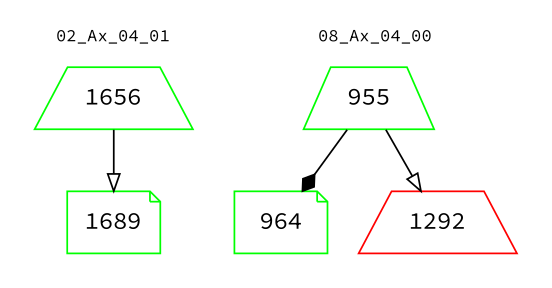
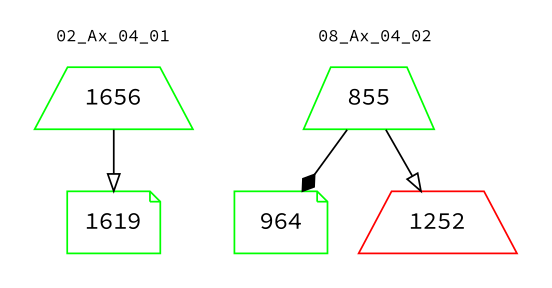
cluster "08_Ax_04_00": label "08_Ax_04_00" -> "08_Ax_04_02"
node "955": label "955" -> "855"
node "1689": label "1689" -> "1619"
node "1292": label "1292" -> "1252"
